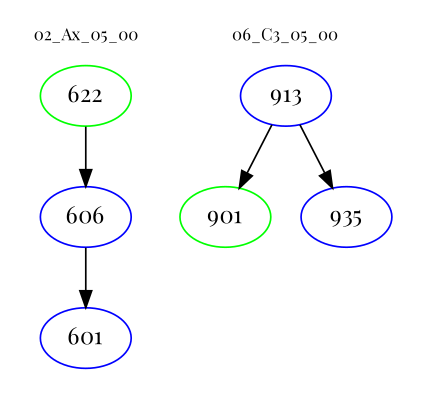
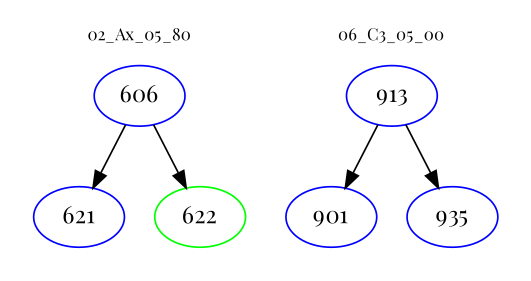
cluster "02_Ax_05_00": label "02_Ax_05_00" -> "02_Ax_05_80"
edge "622" -> "606": reversed
node "901": color green -> blue
node "601": label "601" -> "621"
